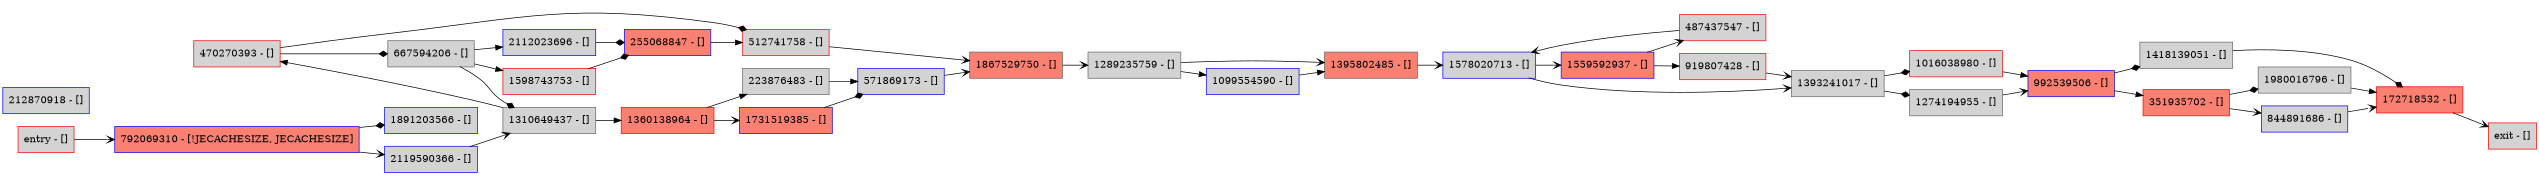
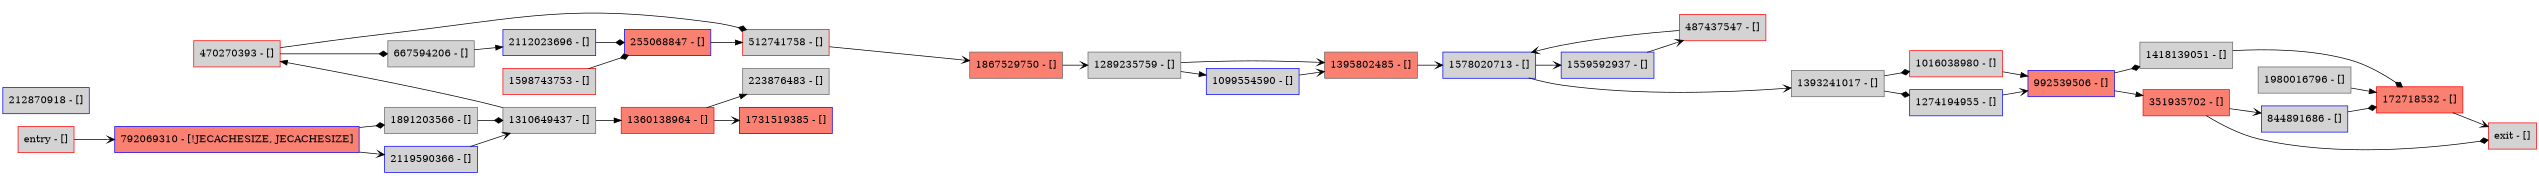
node "1559592937 - []": fillcolor salmon -> lightgrey
edge "667594206 - []" -> "1598743753 - []": removed
node "919807428 - []": removed
edge "1099554590 - []" -> "1395802485 - []": arrowhead normal -> vee
node "571869173 - []": removed
edge "667594206 - []" -> "1310649437 - []": now "1891203566 - []" -> "1310649437 - []"
edge "351935702 - []" -> "1980016796 - []": now "351935702 - []" -> "exit - []"
node "1274194955 - []": color gray40 -> blue
edge "844891686 - []" -> "172718532 - []": arrowhead vee -> diamond
node "1891203566 - []": color blue -> gray40
